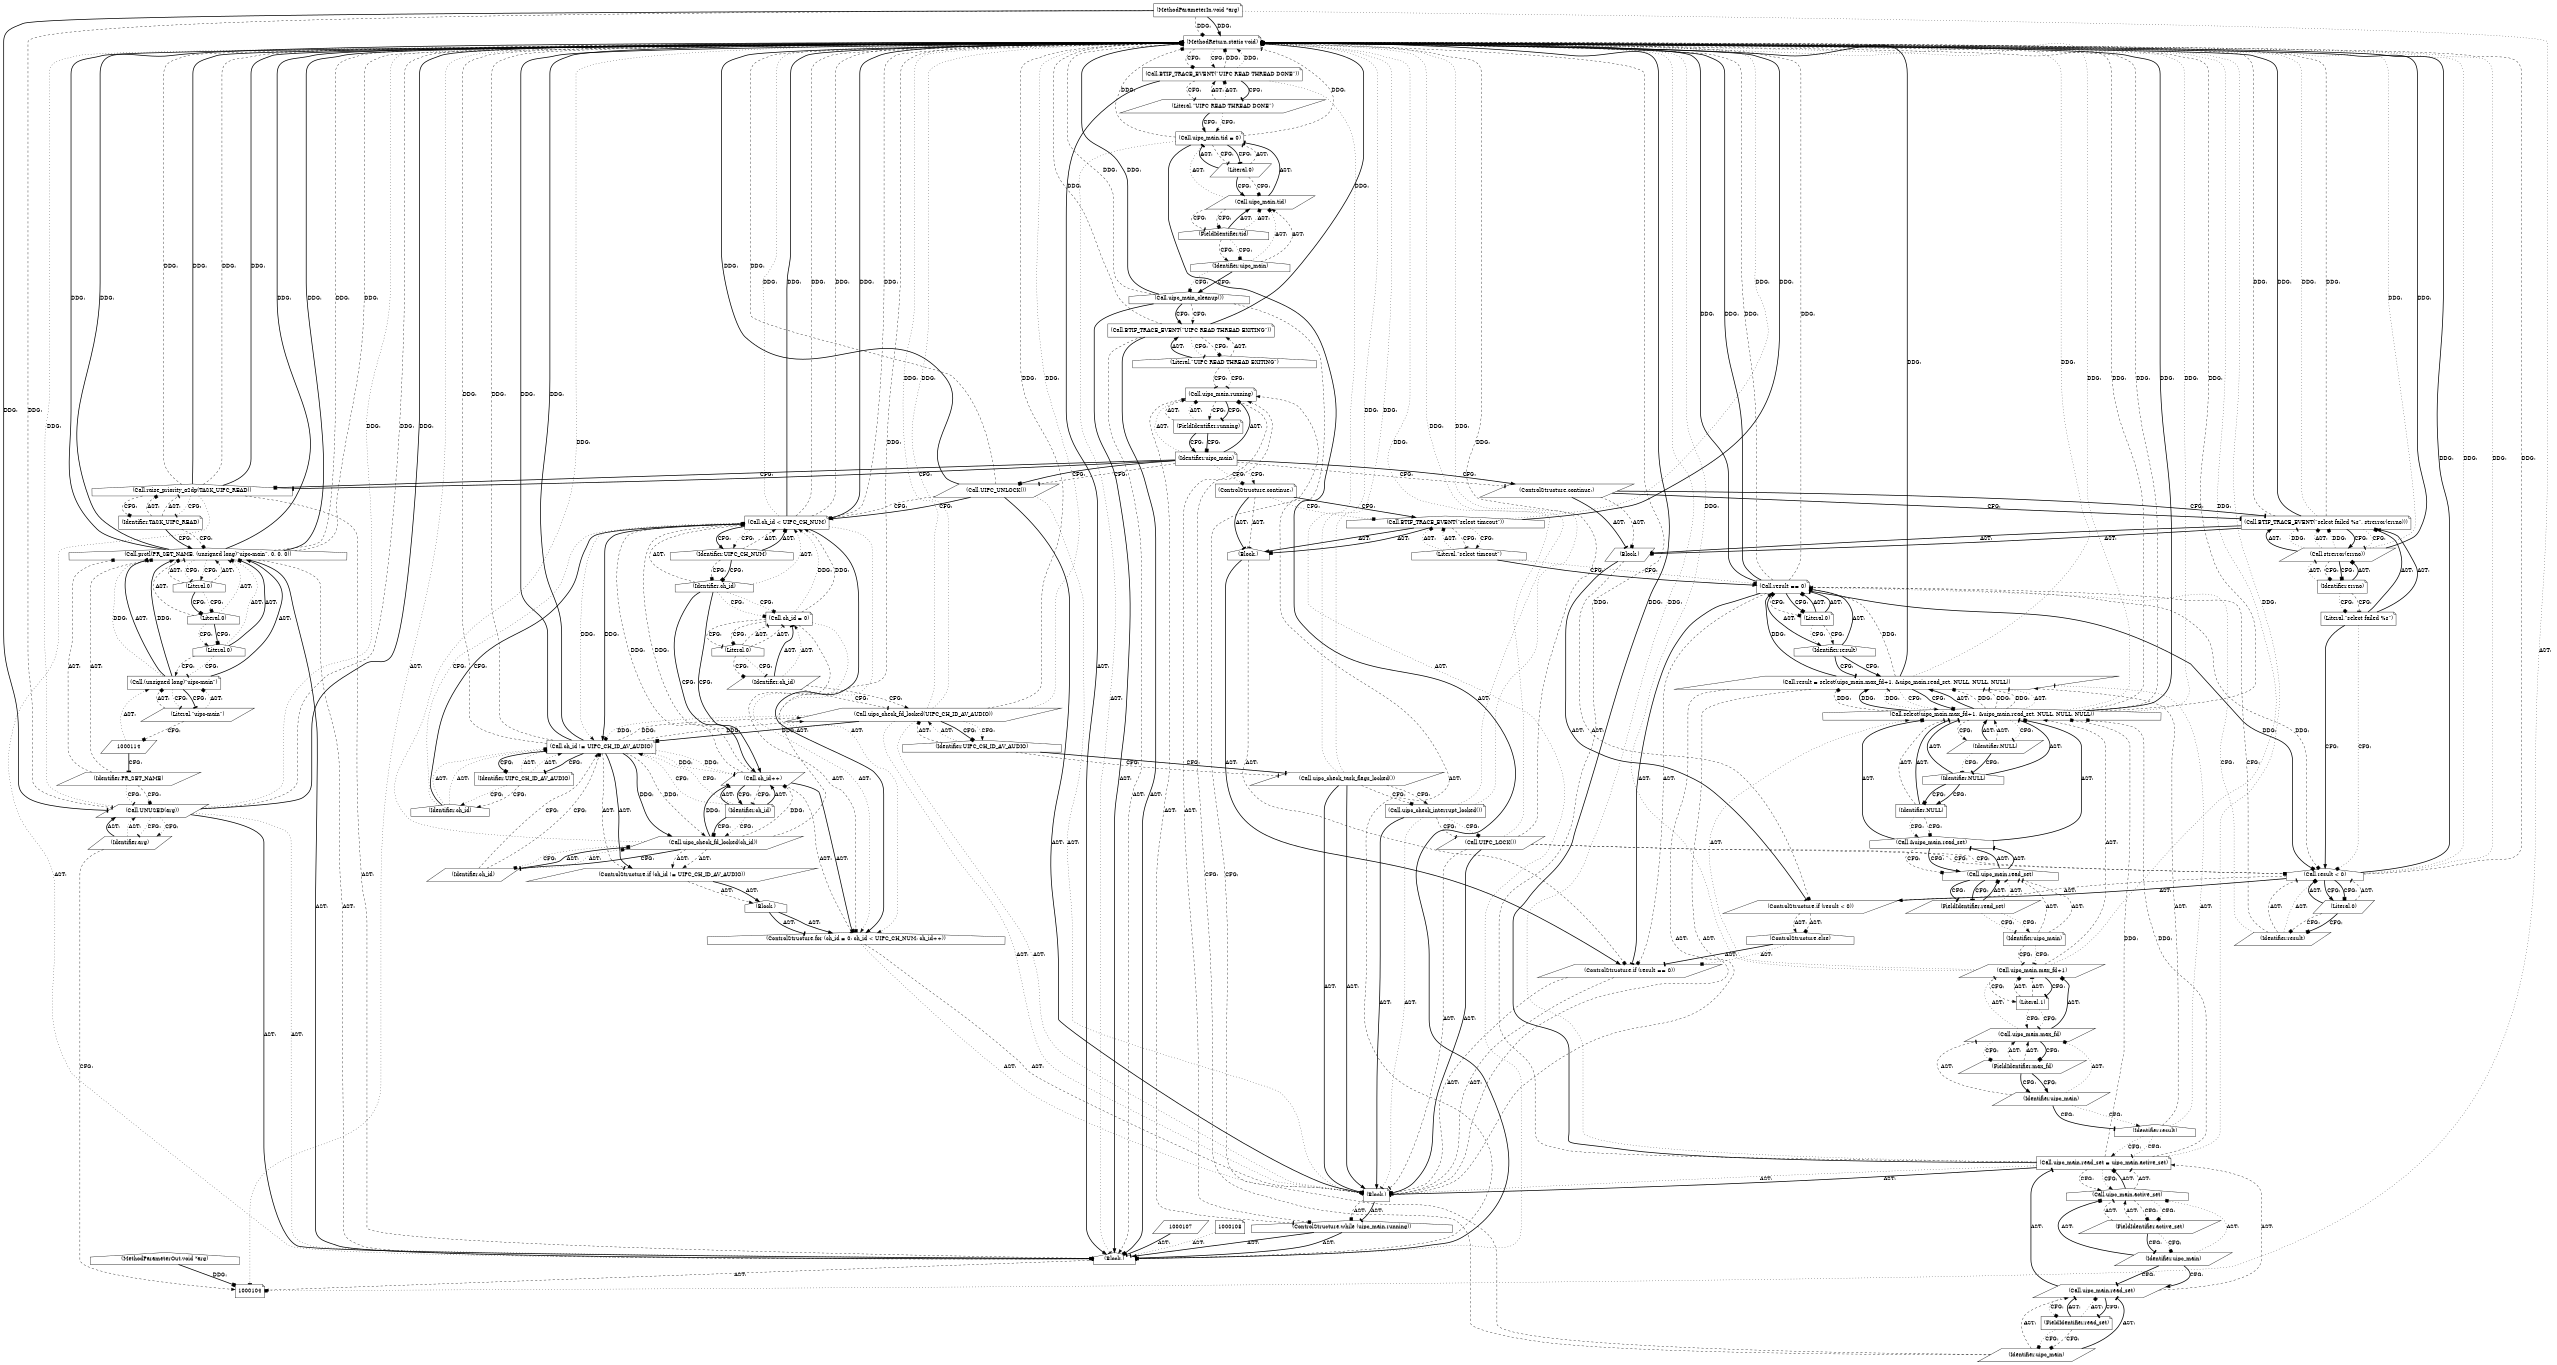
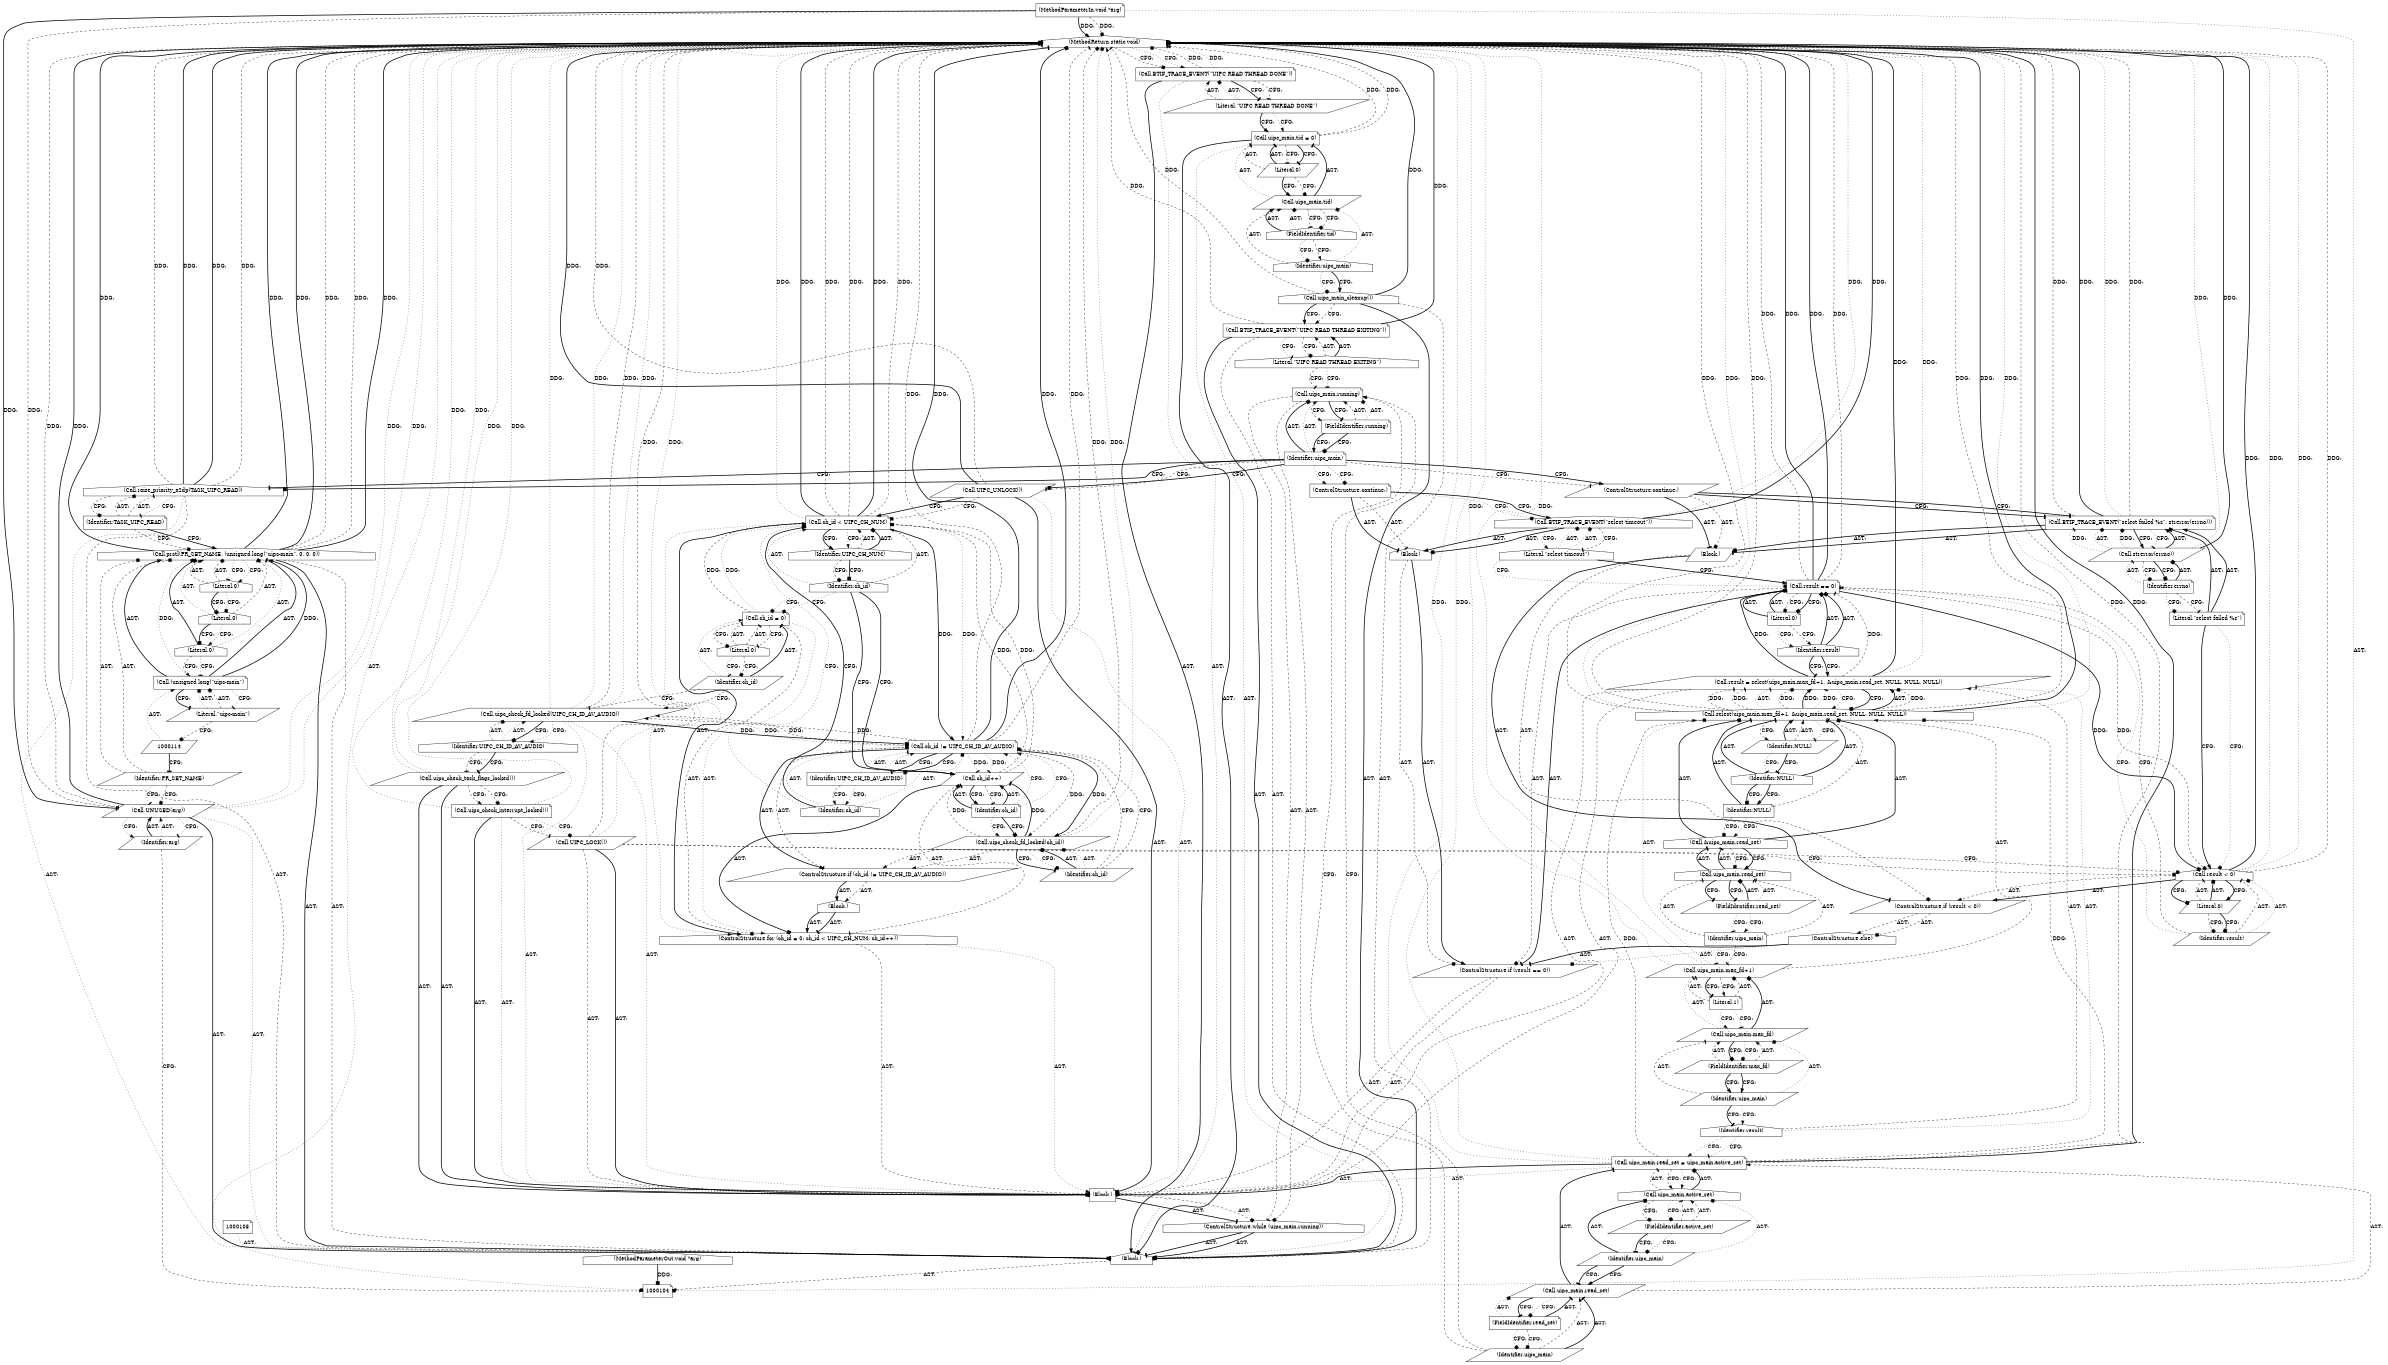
node "(MethodReturn,static void)": shape note -> house
edge "(MethodReturn,static void)" -> "1000104": arrowhead tee -> box
node "1000107": removed
